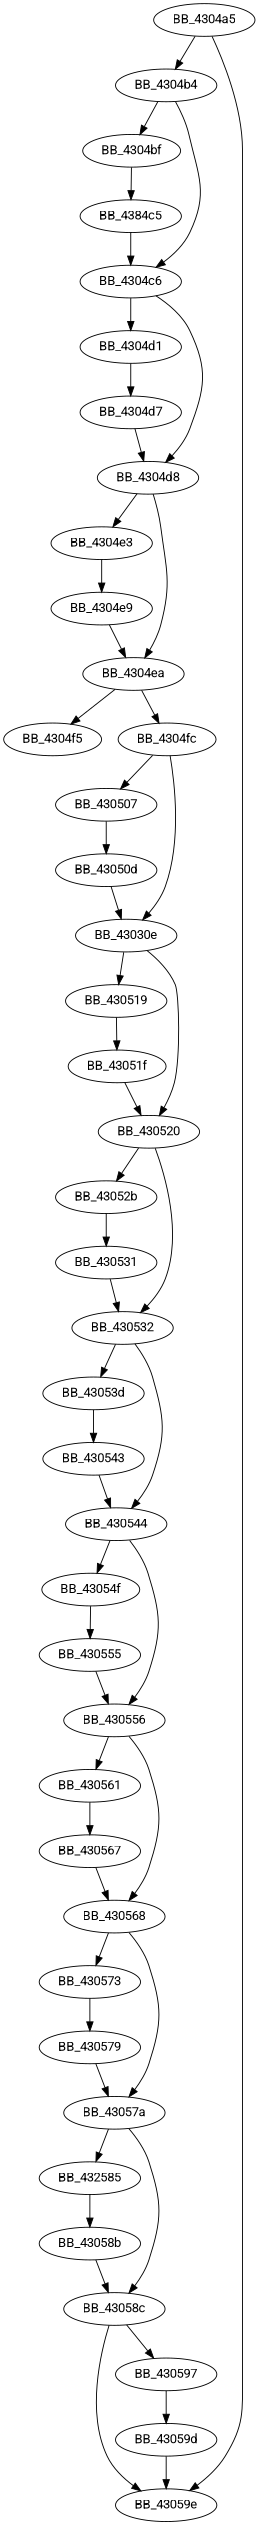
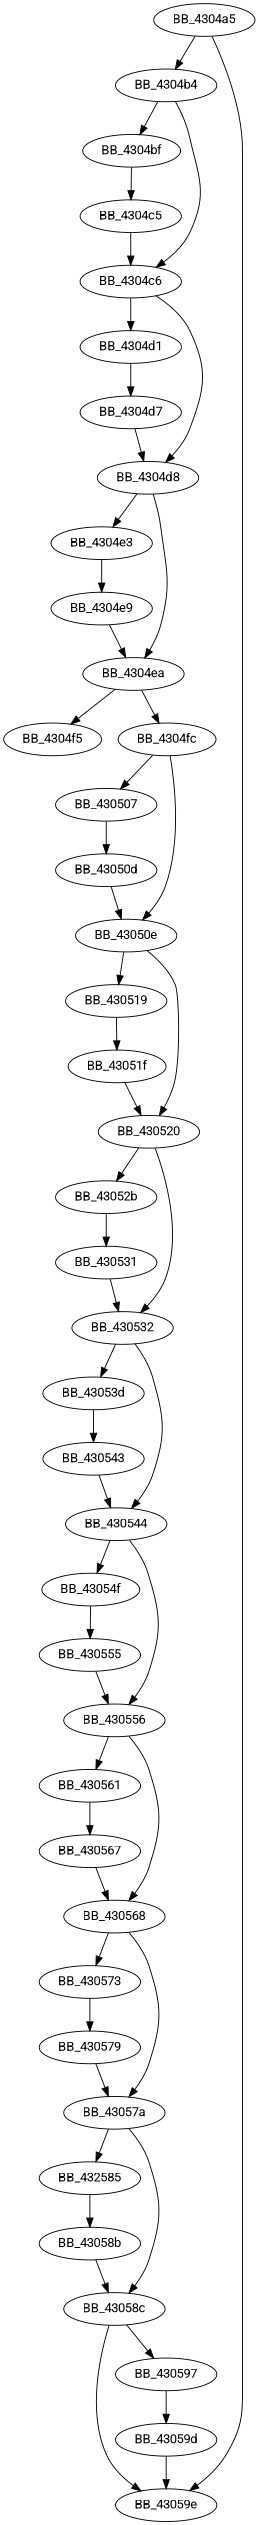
node "BB_4384c5": label "BB_4384c5" -> "BB_4304c5"
node "BB_43030e": label "BB_43030e" -> "BB_43050e"
